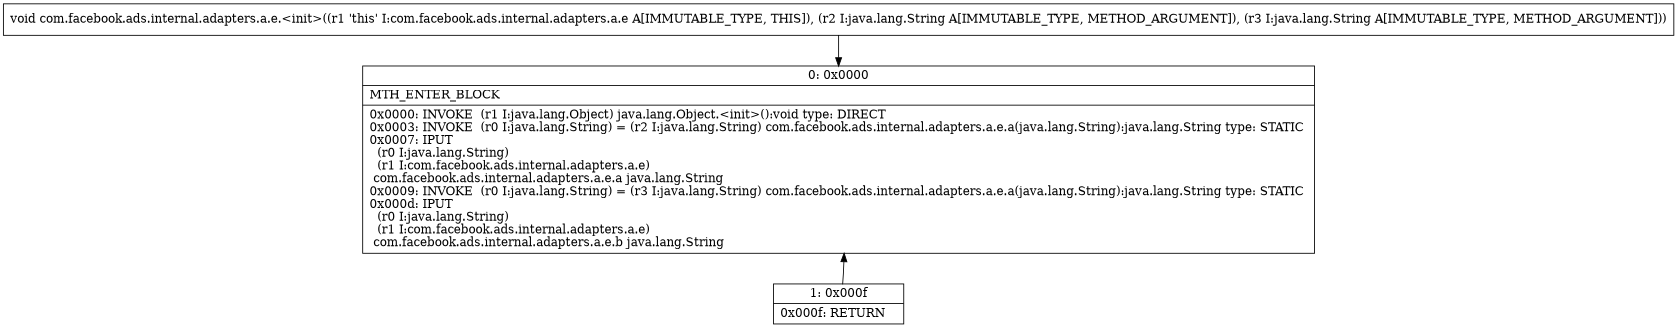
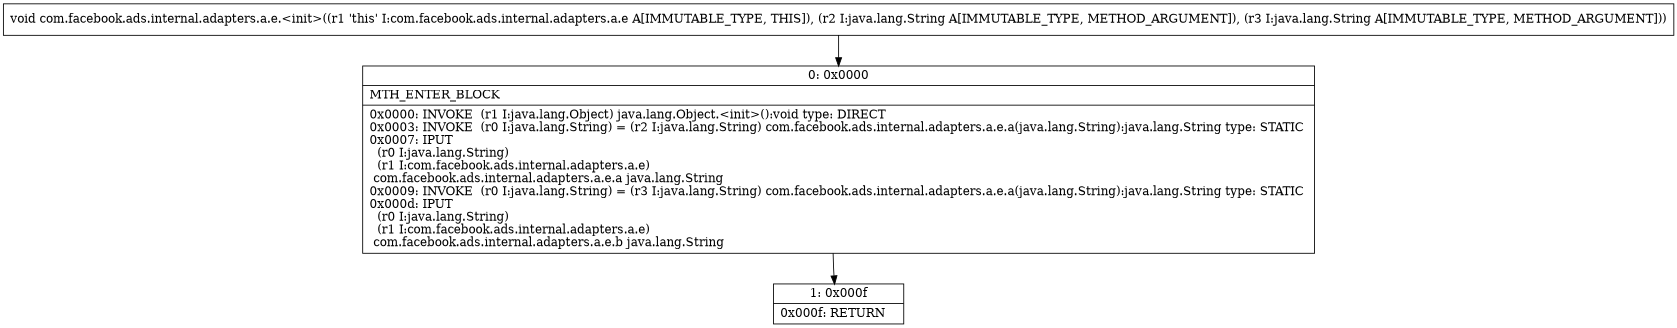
edge "1: 0x000f" -> "0: 0x0000": reversed
